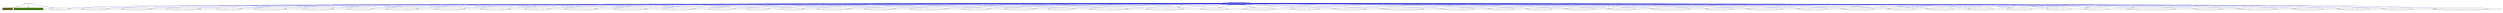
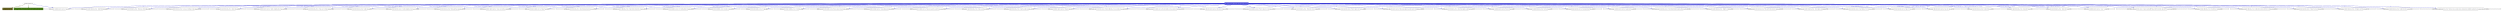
node "Play #3: Run cluster deployment on prepared hypervisors (1)": shape octagon -> box
